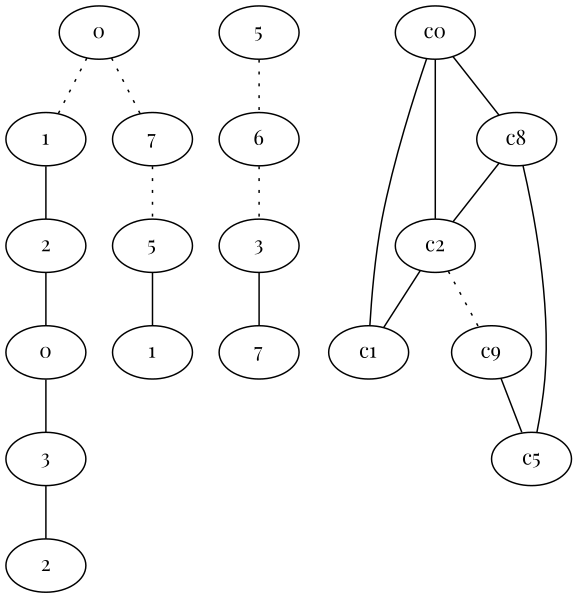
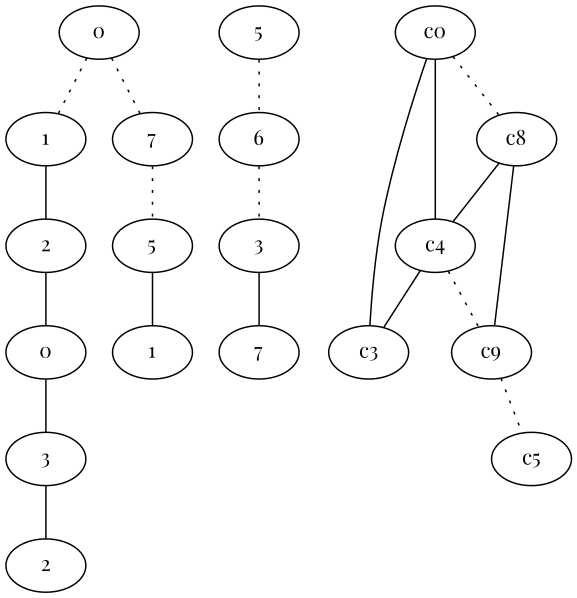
edge "c0" -- "c8": style solid -> dotted
node "c2": label "c2" -> "c4"
edge "c8" -- "c5": now "c8" -- "c9"
node "c1": label "c1" -> "c3"
edge "c9" -- "c5": style solid -> dotted
